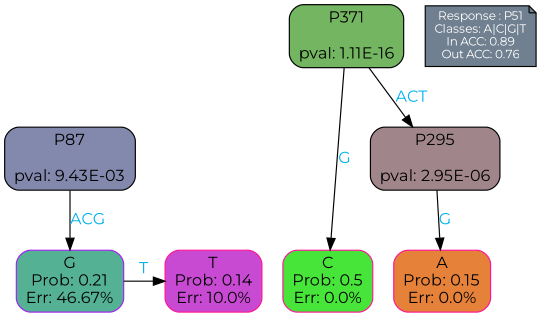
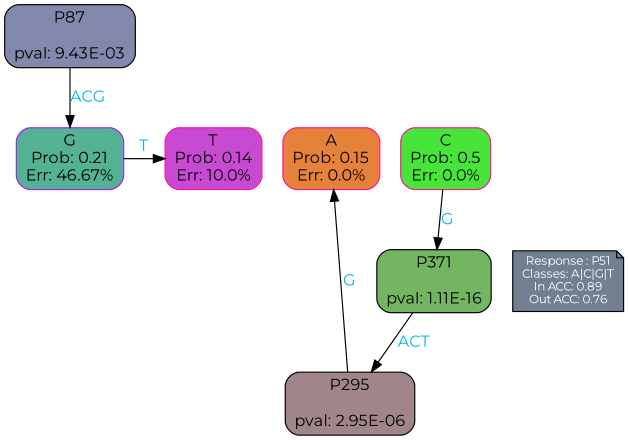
edge "P371 pval: 1.11E-16" -> "C Prob: 0.5 Err: 0.0%": reversed
